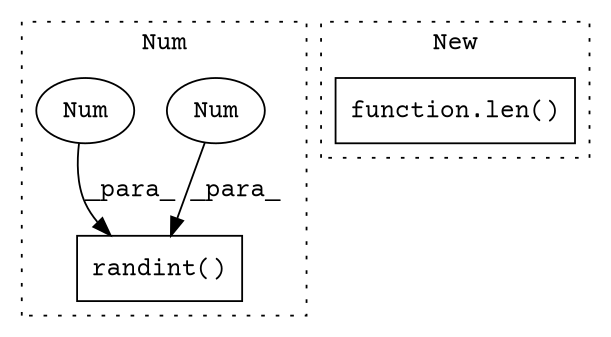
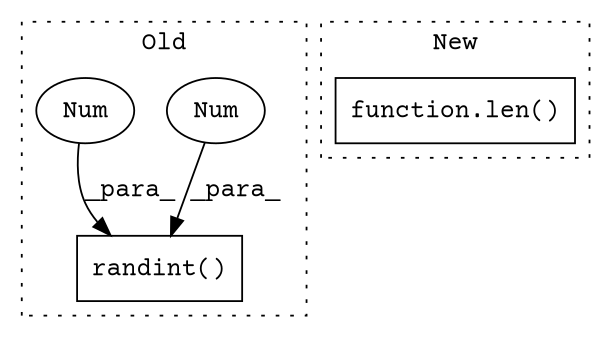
cluster "Num": label "Num" -> "Old"
